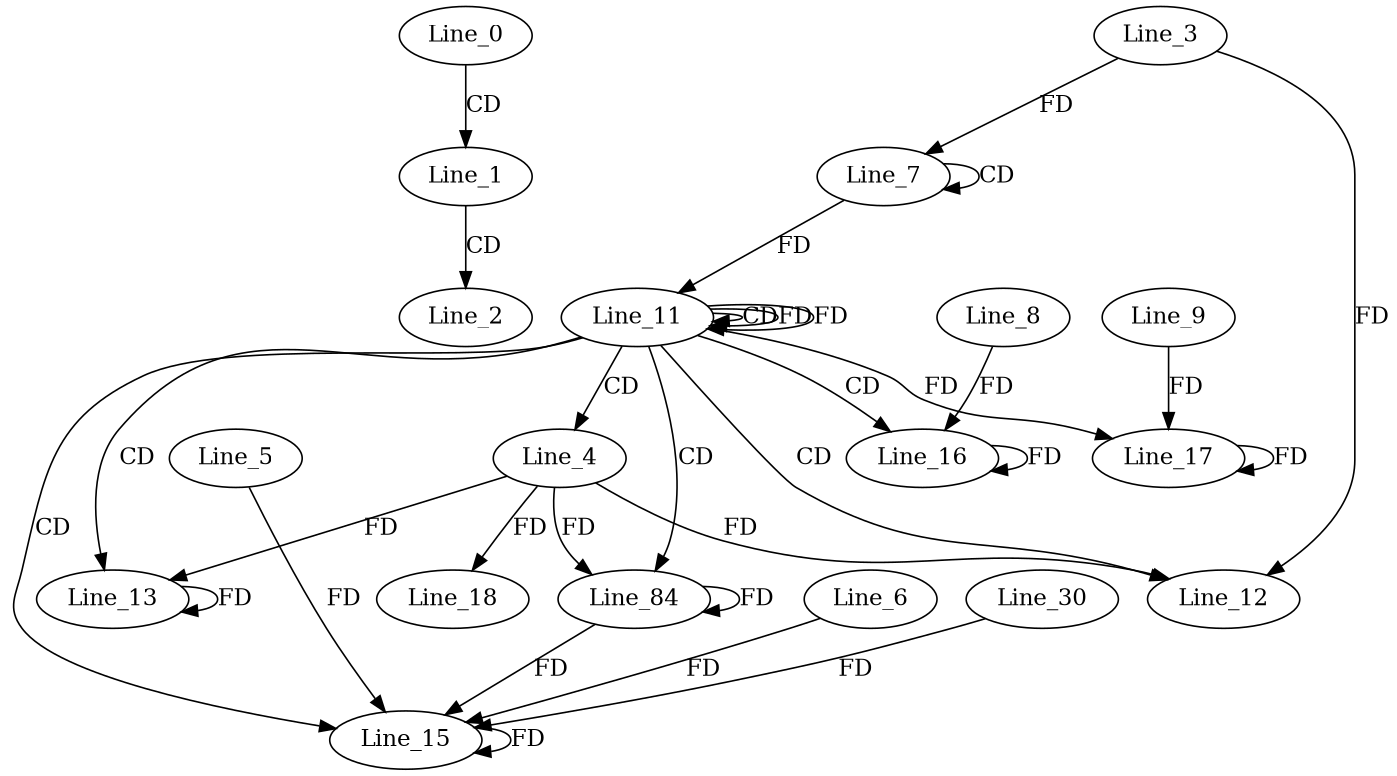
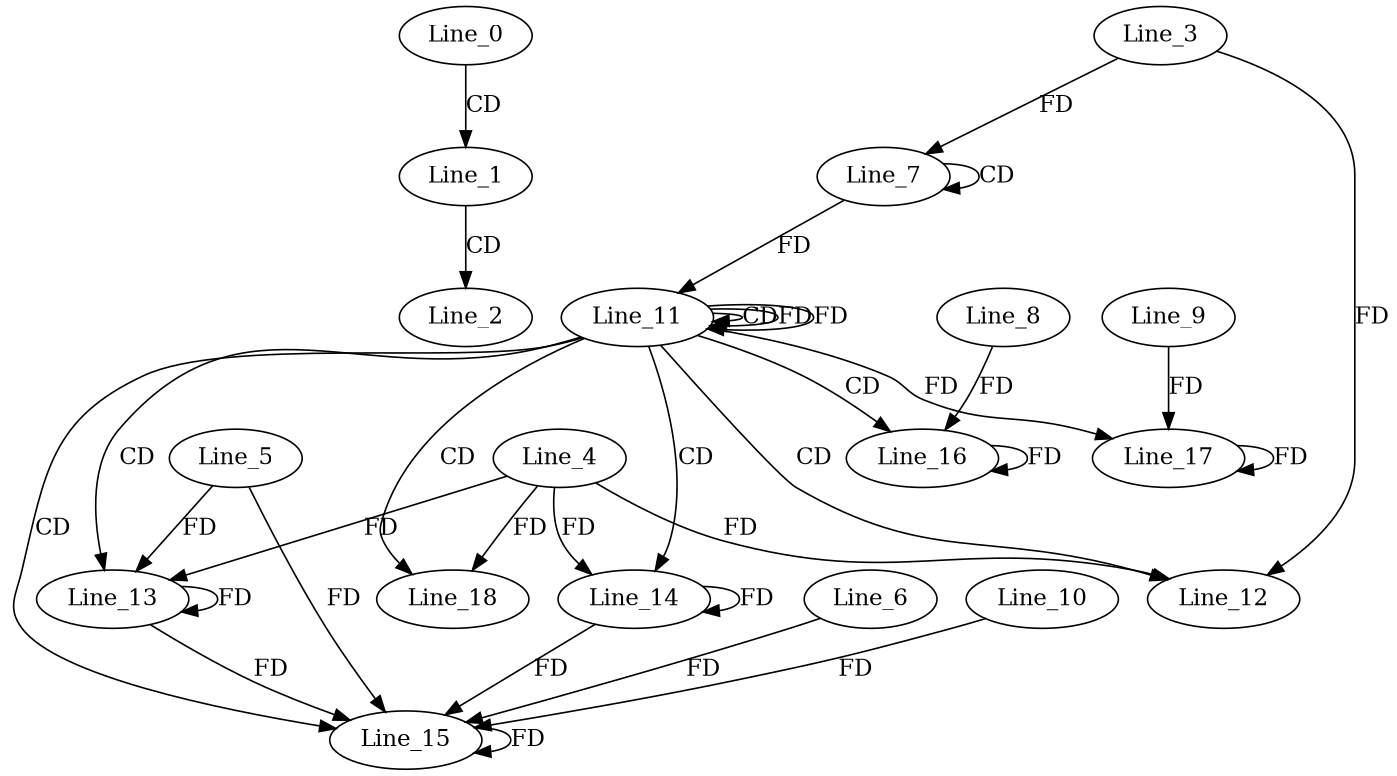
edge "Line_11" -> "Line_4": now "Line_11" -> "Line_18"
edge "Line_5" -> "Line_13": added, label "FD"
node "Line_84": label "Line_84" -> "Line_14"
node "Line_30": label "Line_30" -> "Line_10"
edge "Line_13" -> "Line_15": added, label "FD"
